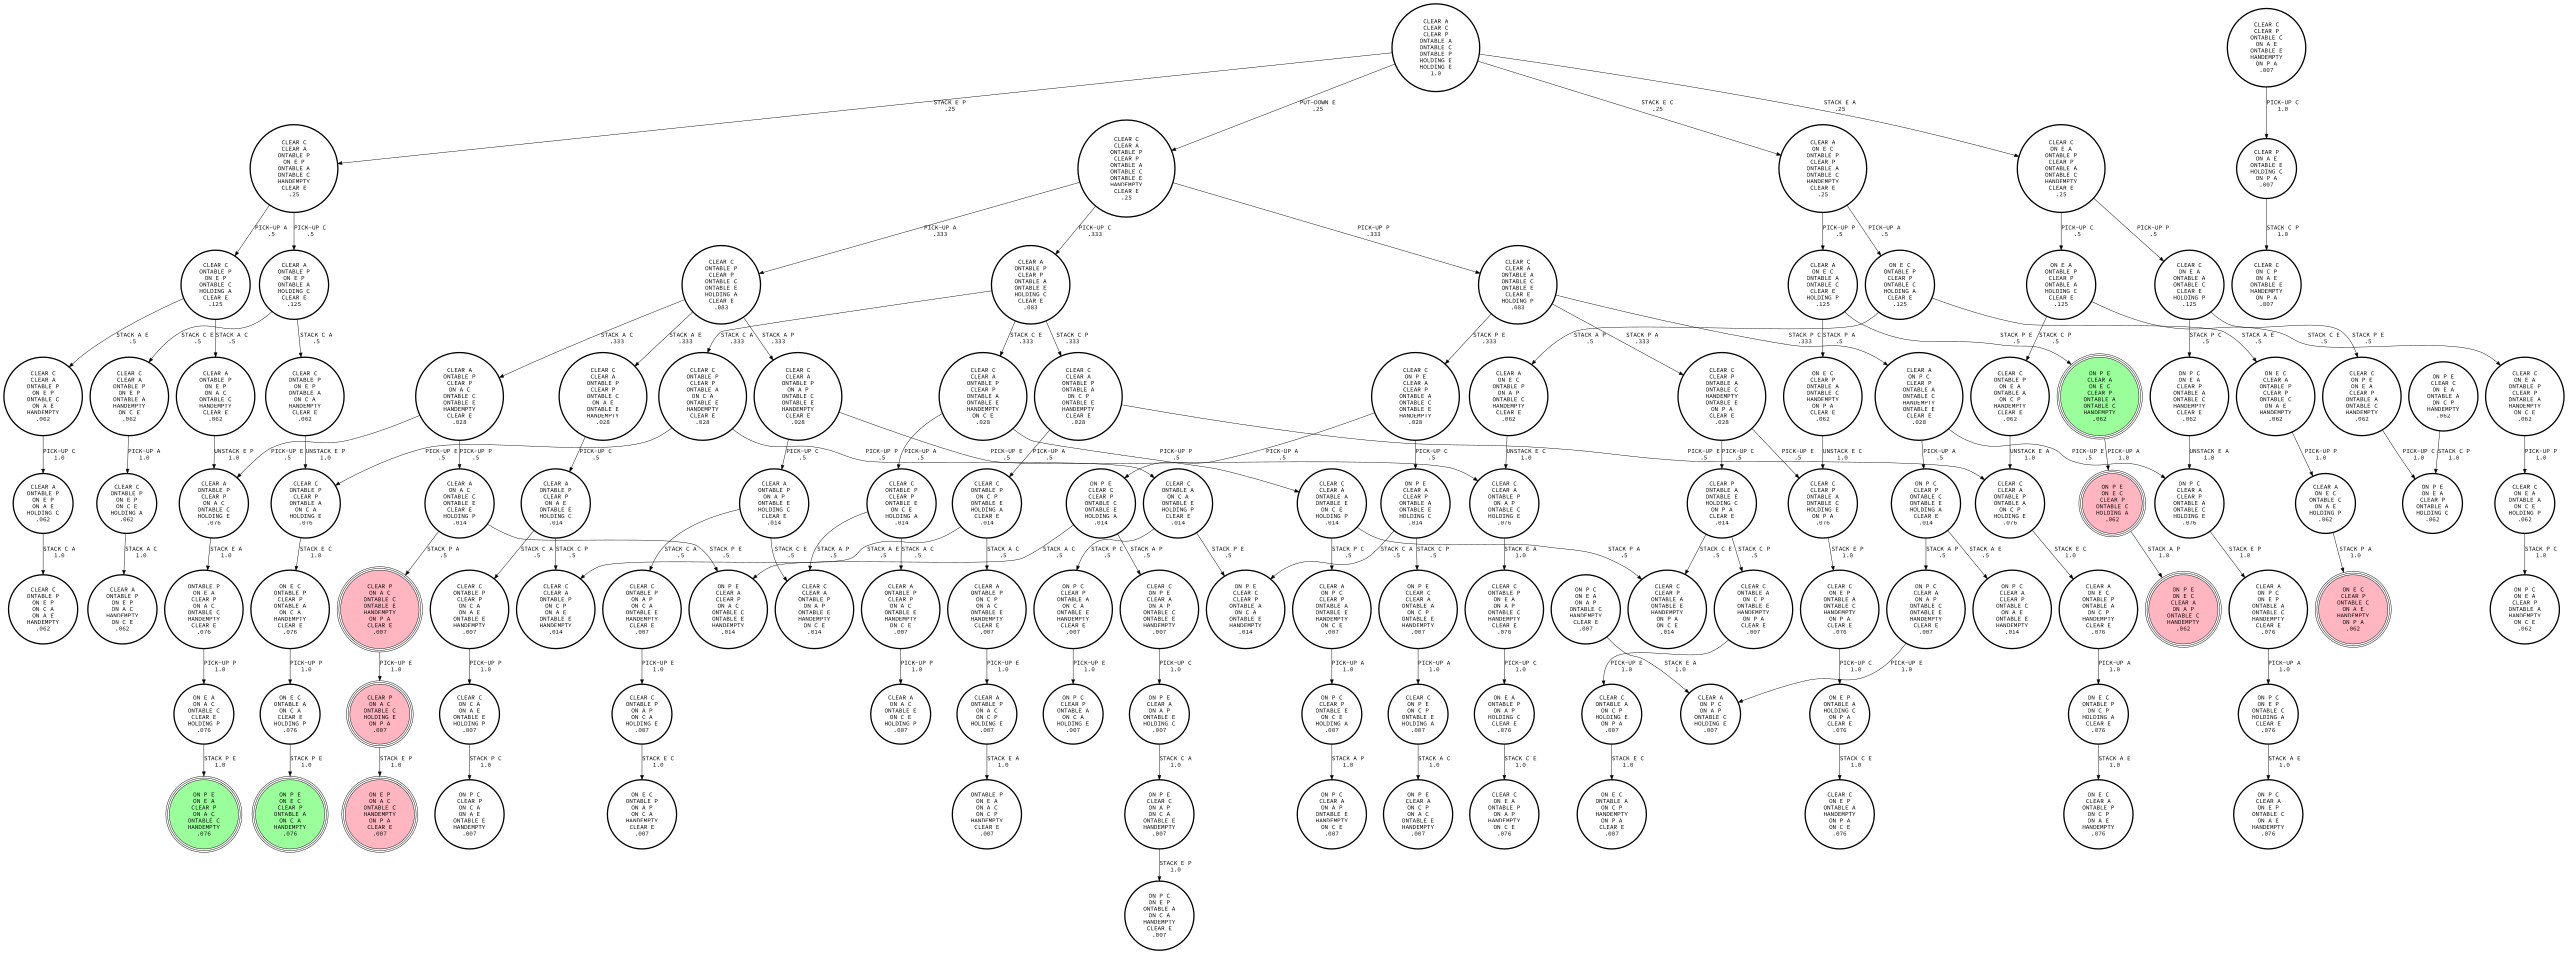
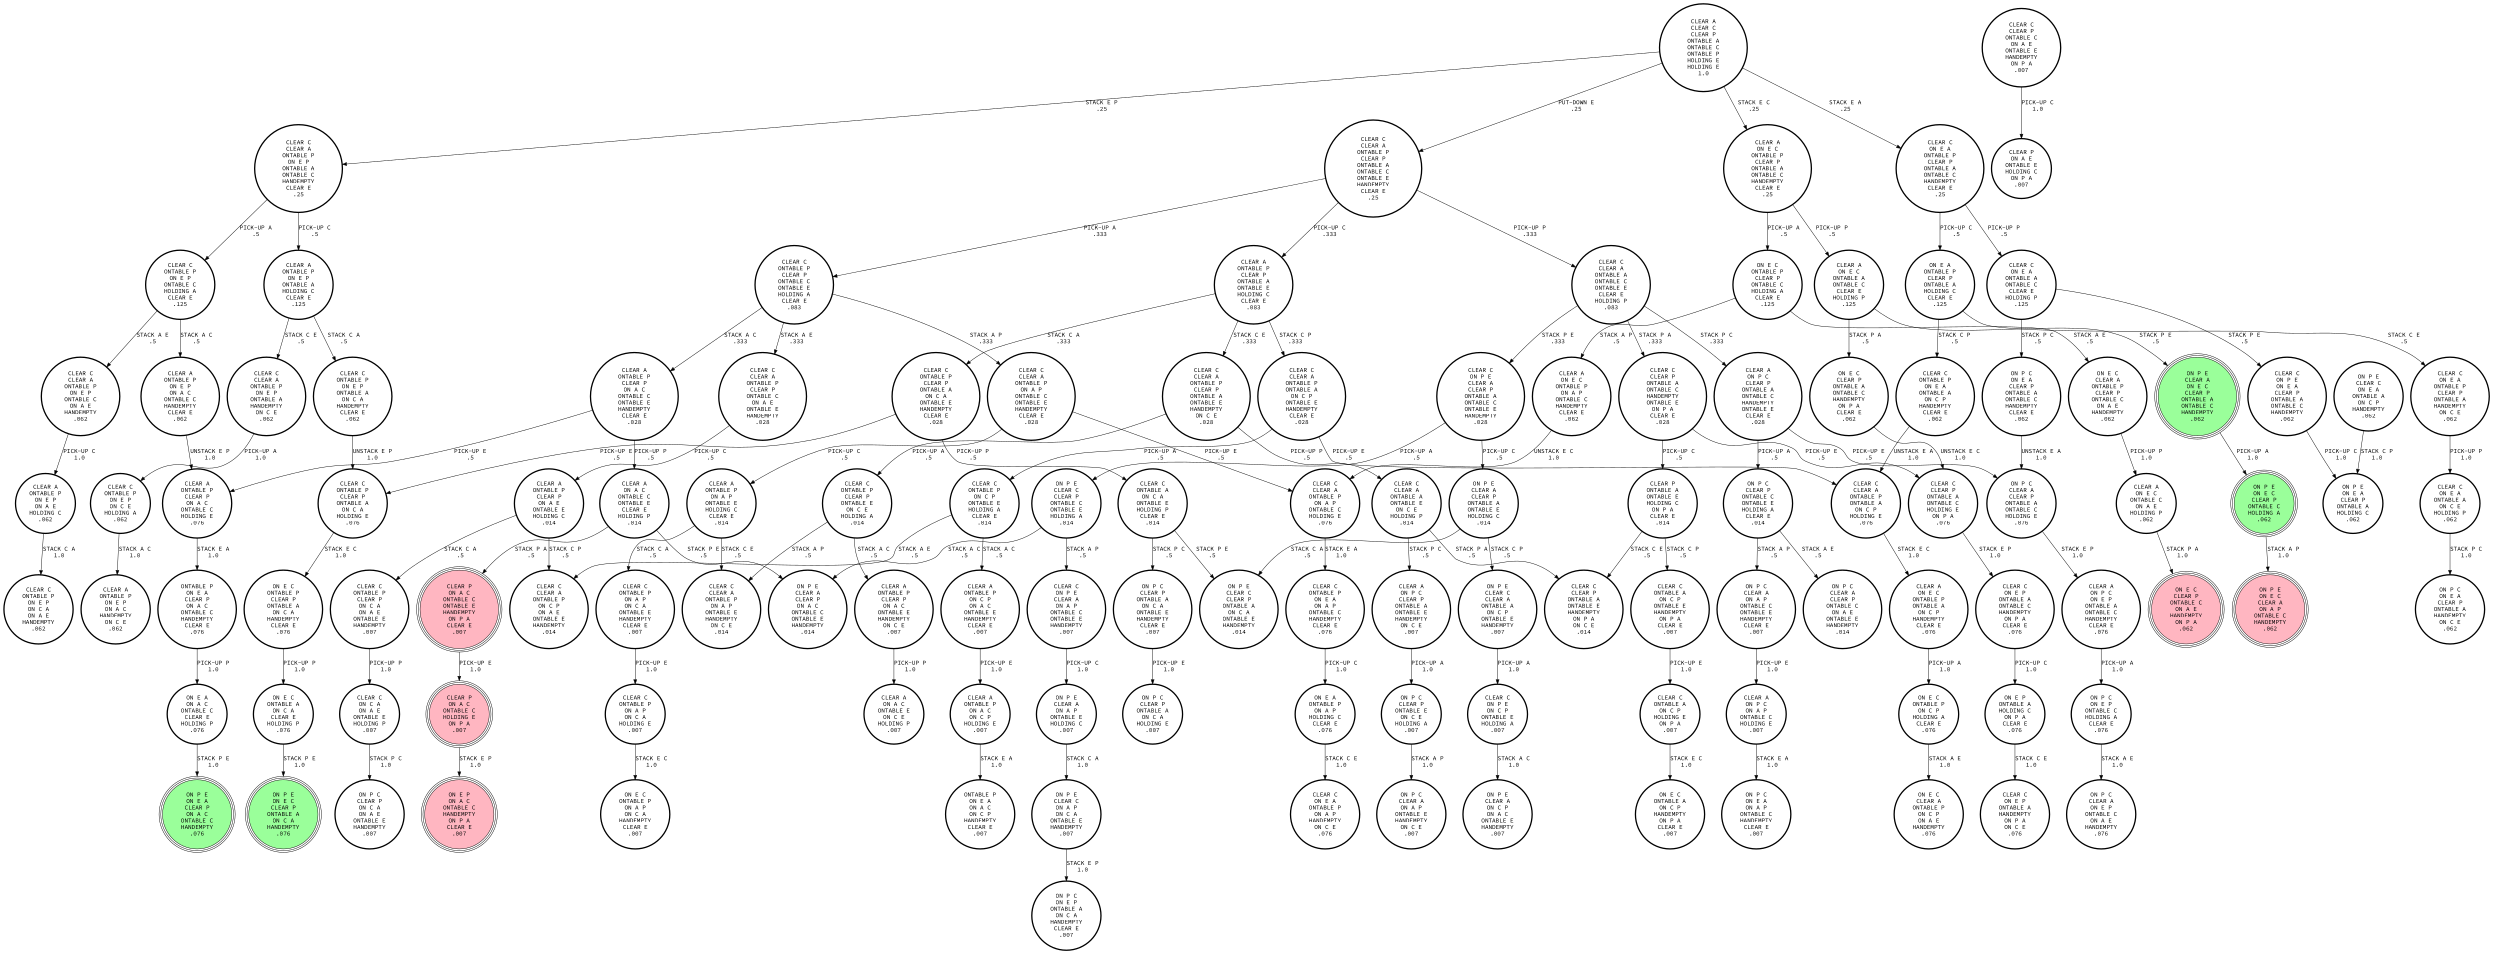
node "CLEAR C ON C P ON A E ONTABLE E HANDEMPTY ON P A .007": removed
node "ON P E ON E C CLEAR P ONTABLE C HOLDING A .062": fillcolor lightpink -> palegreen1
edge "ON P C ON E A ON A P ONTABLE C HANDEMPTY CLEAR E .007" -> "CLEAR A ON P C ON A P ONTABLE C HOLDING E .007": reversed
